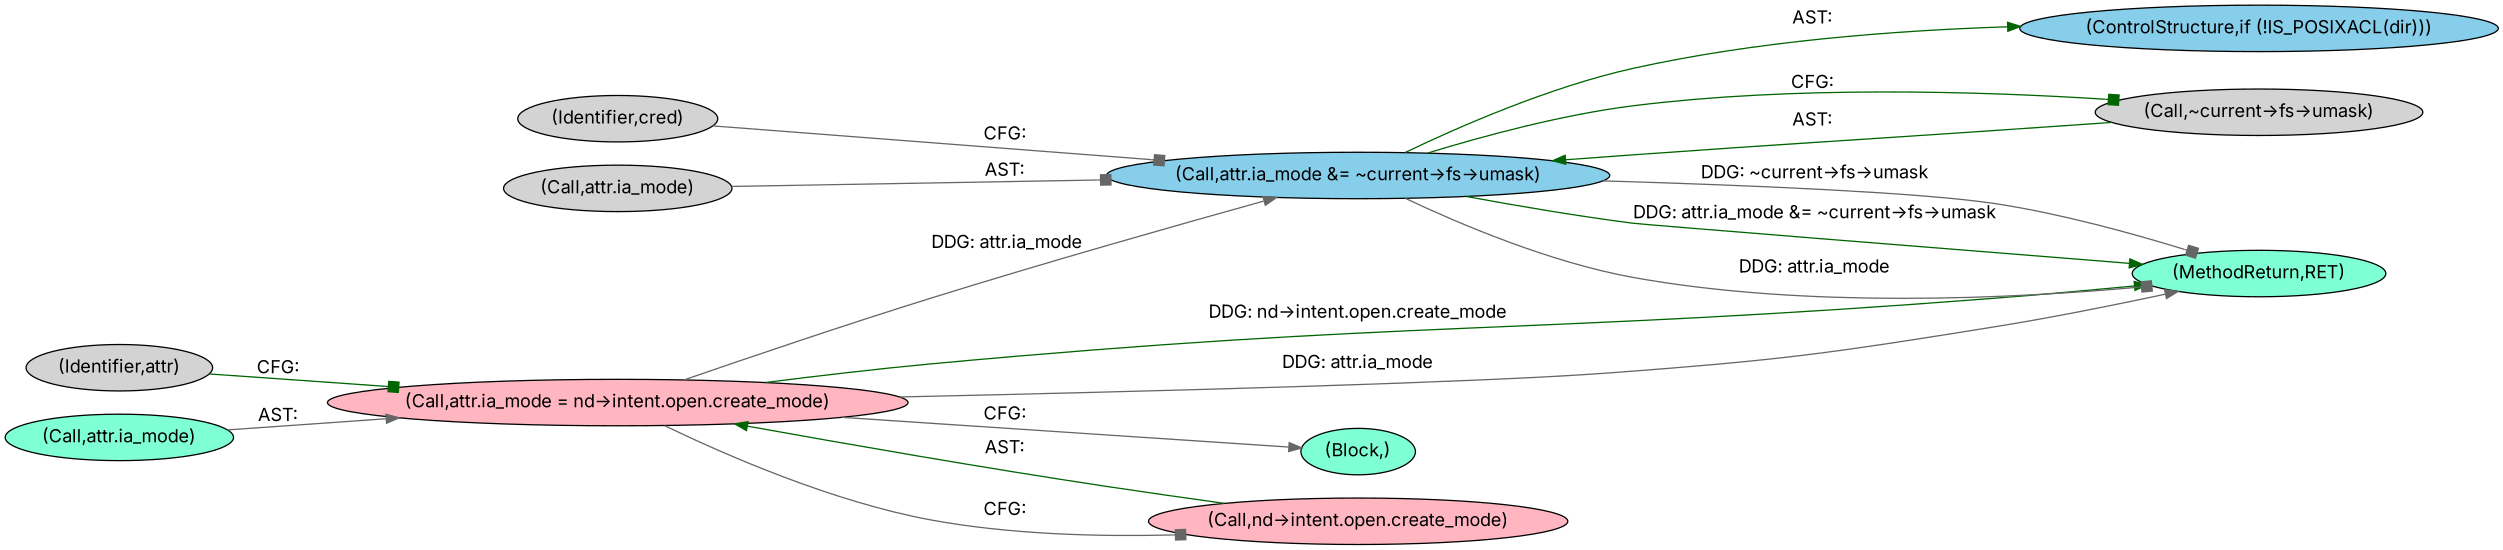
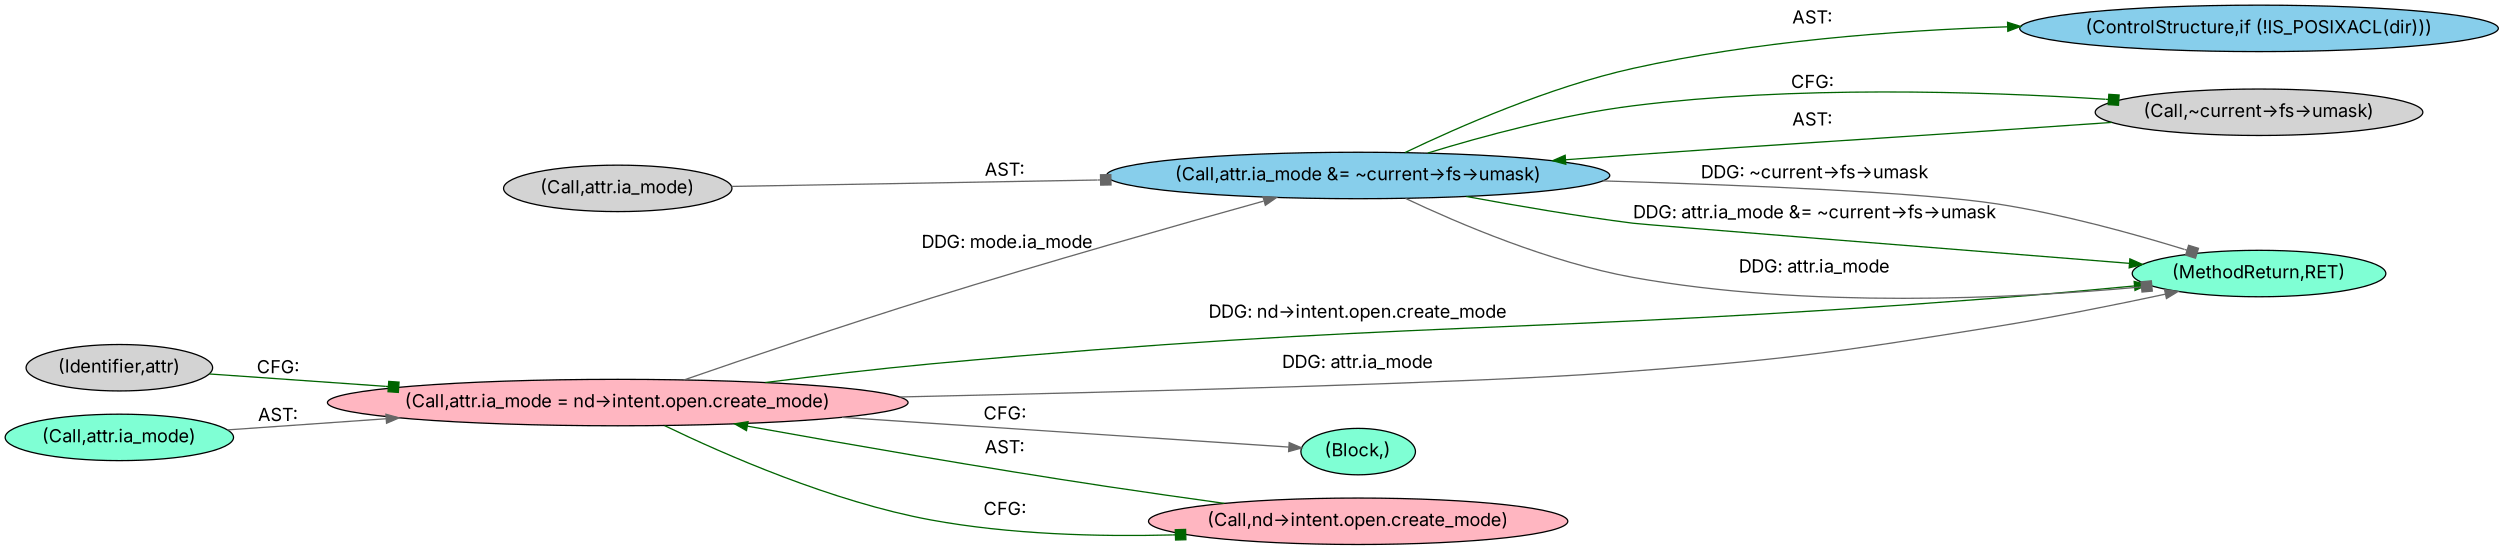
node "(Identifier,cred)": removed
edge "(Call,attr.ia_mode = nd->intent.open.create_mode)" -> "(Call,attr.ia_mode &= ~current->fs->umask)": label "DDG: attr.ia_mode" -> "DDG: mode.ia_mode"
edge "(Call,attr.ia_mode = nd->intent.open.create_mode)" -> "(Call,nd->intent.open.create_mode)": color gray40 -> darkgreen
